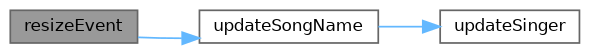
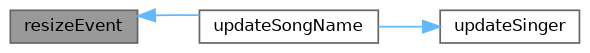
edge "resizeEvent" -> "updateSongName": reversed
